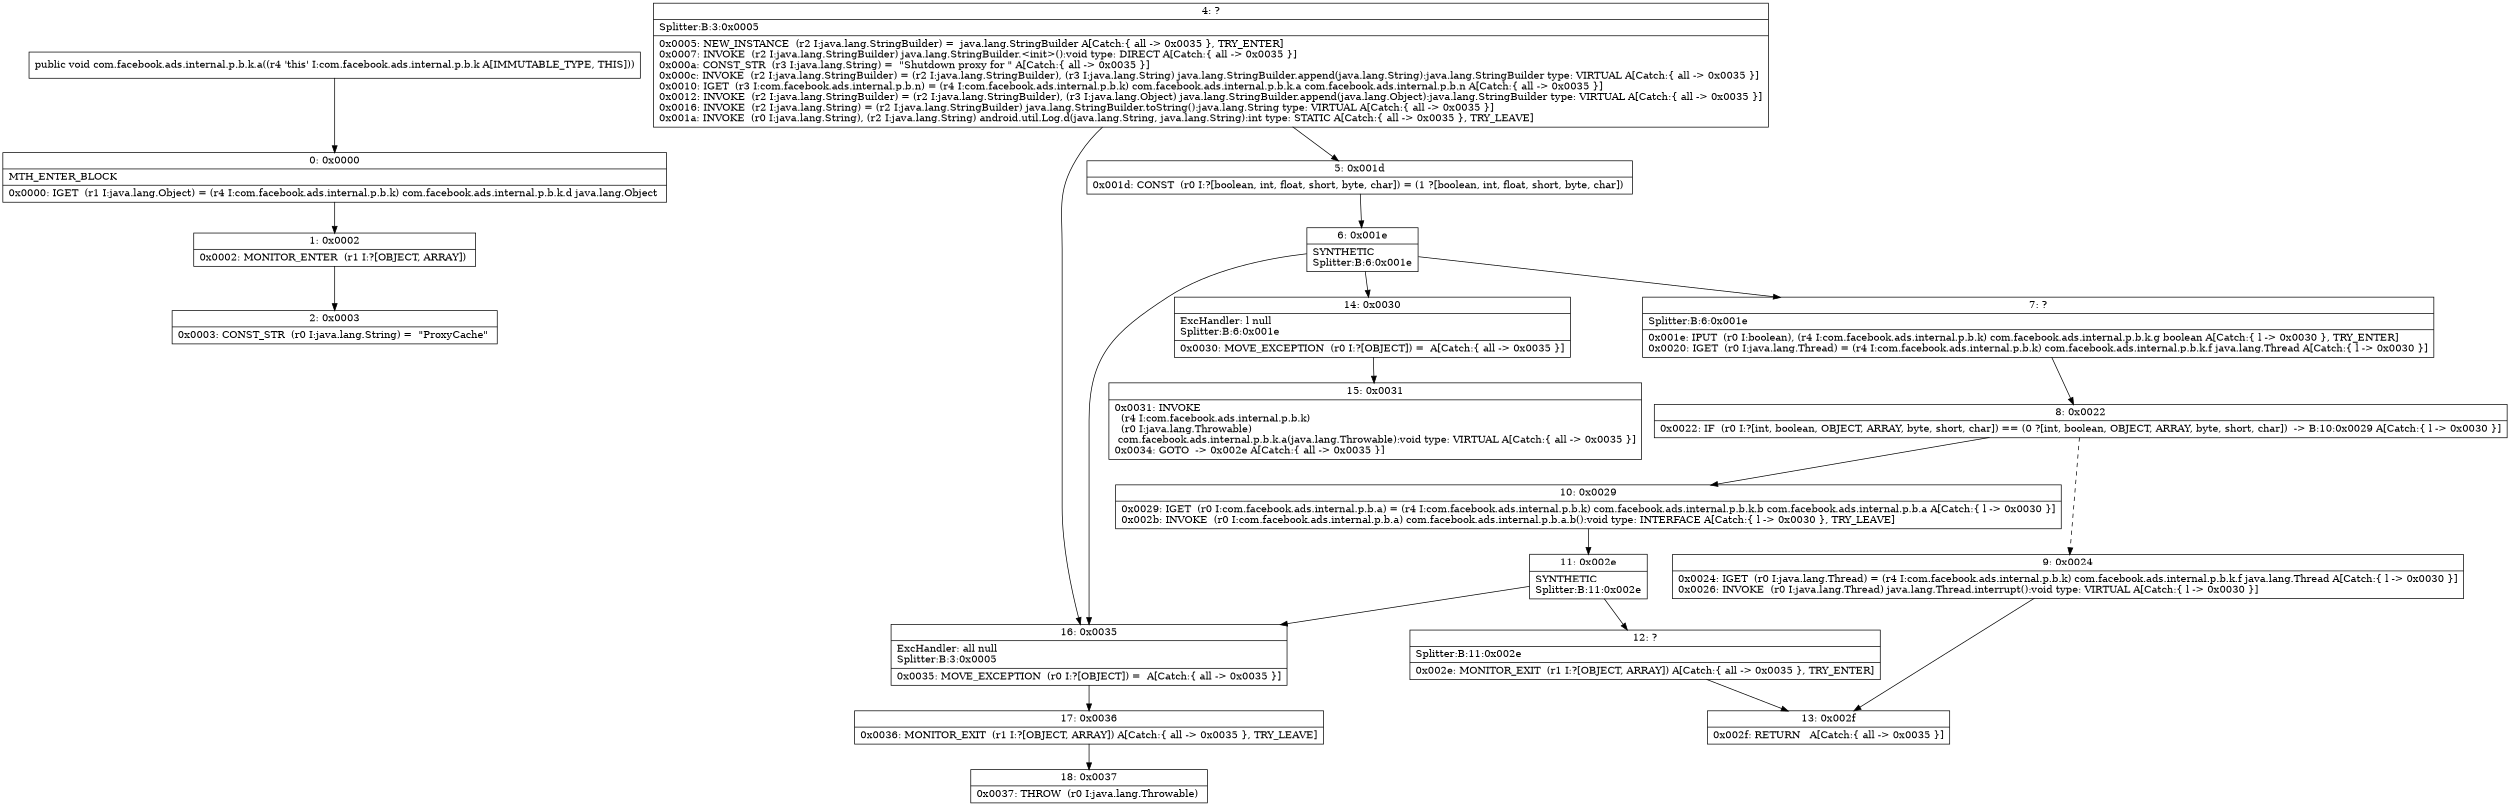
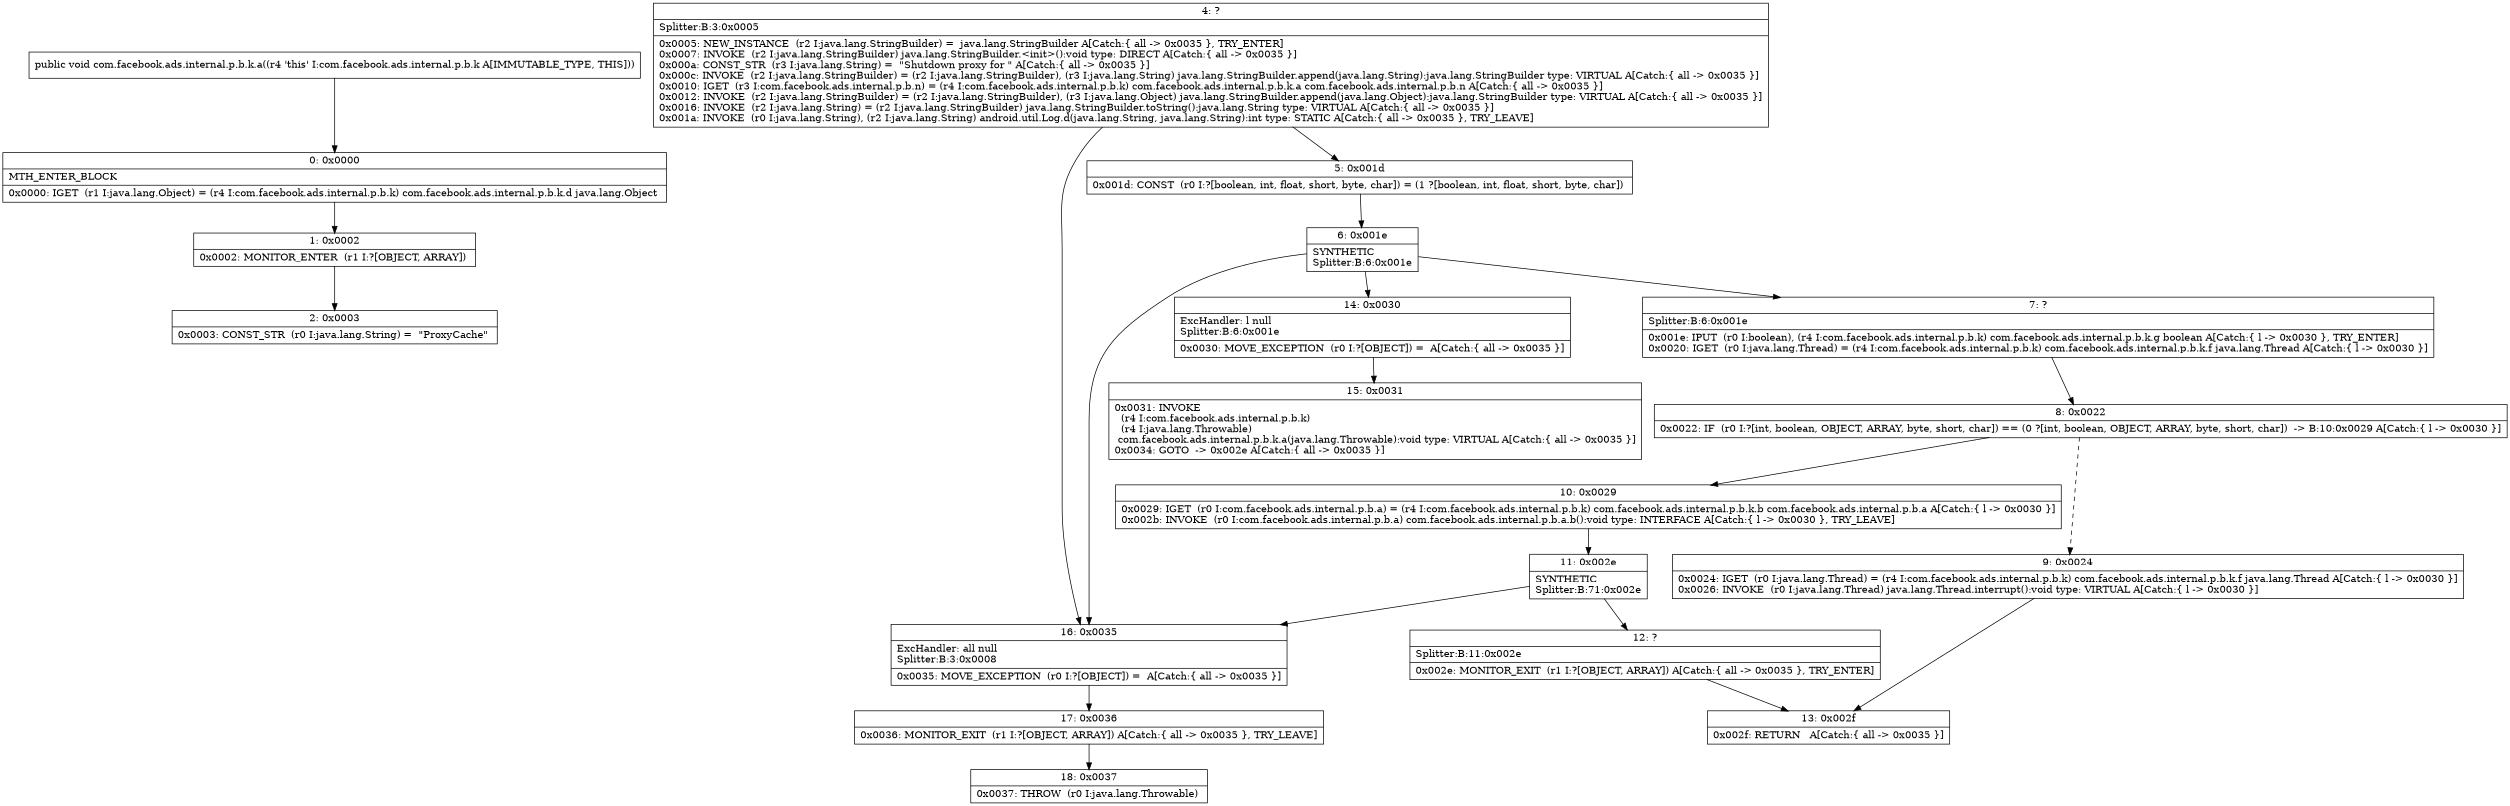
node "15: 0x0031": text "(r0 I:java.lang.Throwable)" -> "(r4 I:java.lang.Throwable)"
node "11: 0x002e": text "Splitter:B:11:0x002e" -> "Splitter:B:71:0x002e"
node "16: 0x0035": text "Splitter:B:3:0x0005" -> "Splitter:B:3:0x0008"
